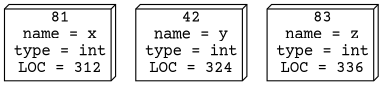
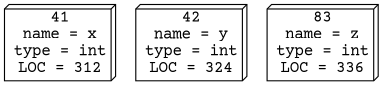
node "81 name = x type = int LOC = 312": label "81 name = x type = int LOC = 312" -> "41 name = x type = int LOC = 312"
